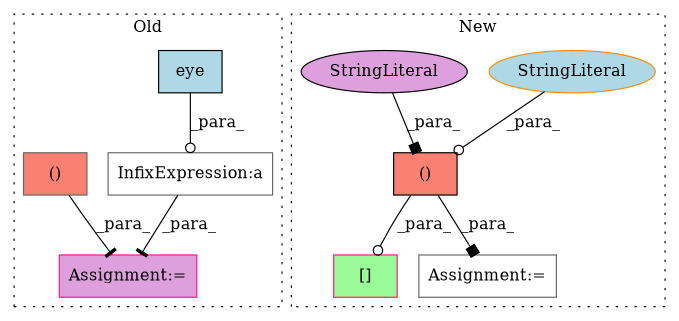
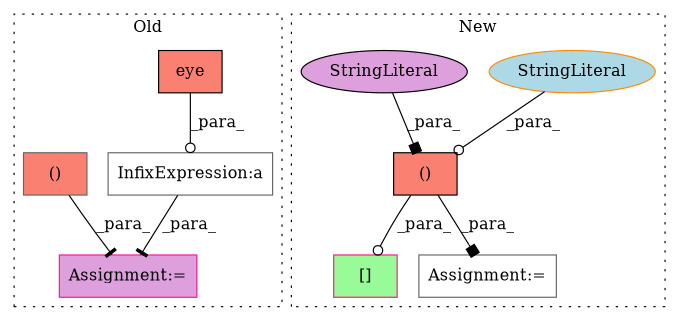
node "eye": fillcolor lightblue -> salmon
